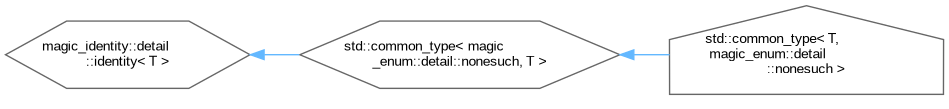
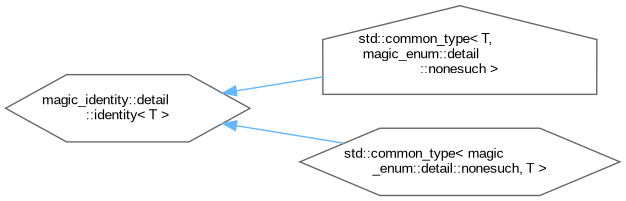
edge "std::common_type< T, magic_enum::detail ::nonesuch >" -> "std::common_type< magic _enum::detail::nonesuch, T >": now "std::common_type< T, magic_enum::detail ::nonesuch >" -> "magic_identity::detail ::identity< T >"
